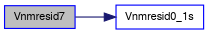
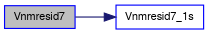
node "Vnmresid0_1s": label "Vnmresid0_1s" -> "Vnmresid7_1s"
